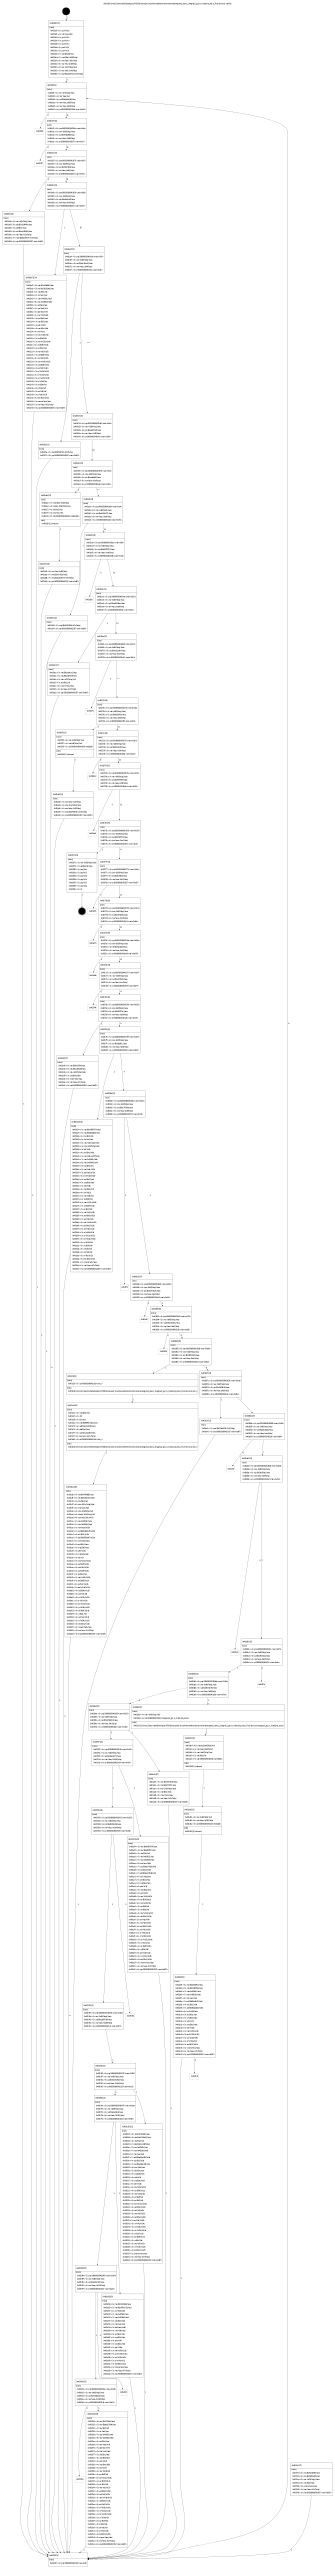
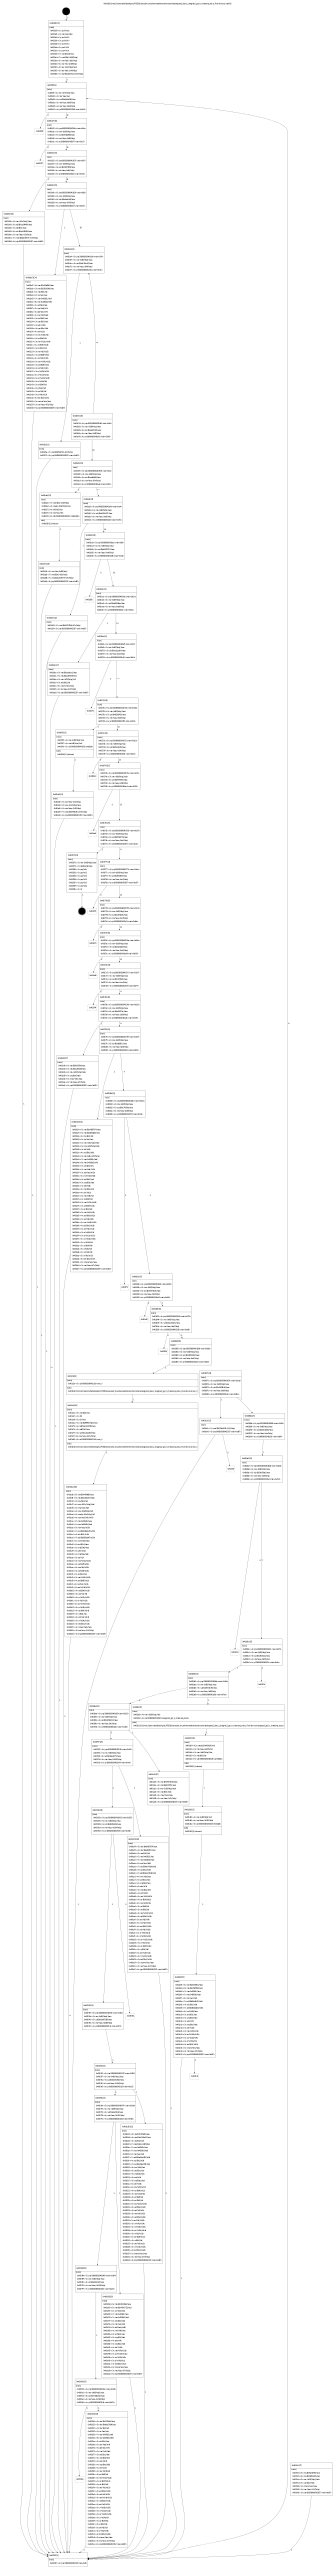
edge "0x401664 [25]" -> "0x40167d [25]": reversed
edge "0x401858 [25]" -> "0x401871 [25]": removed, label "8"
edge "0x40188a [25]" -> "0x40231f": now "0x401e3c [12]" -> "0x40231f"
node "0x402010": removed
